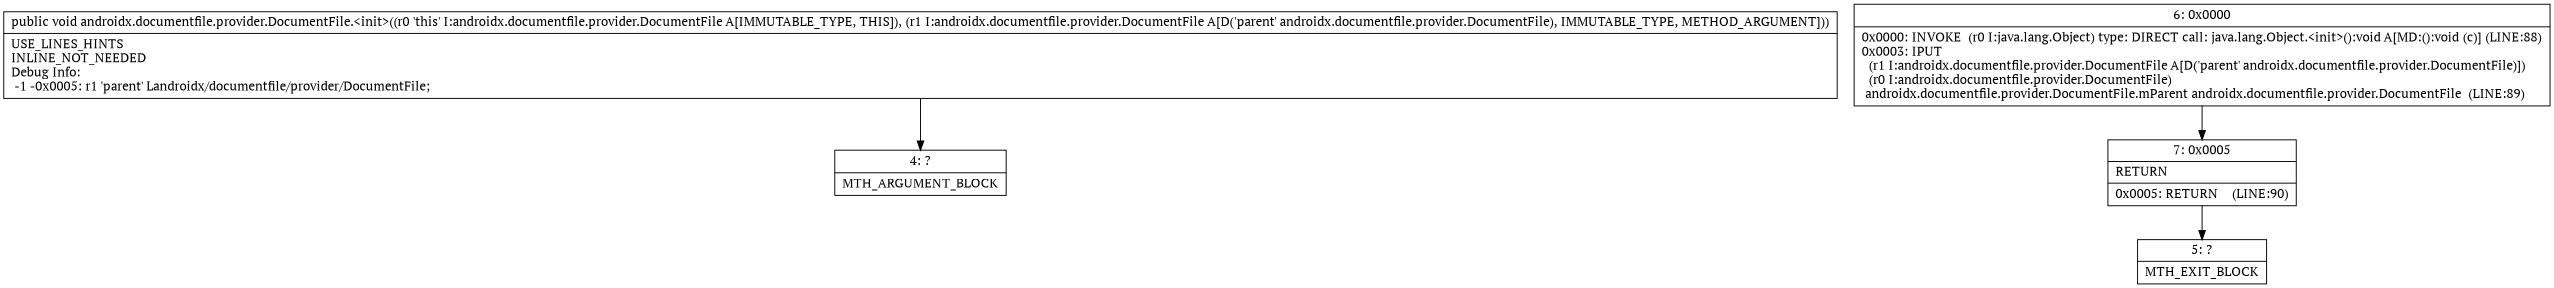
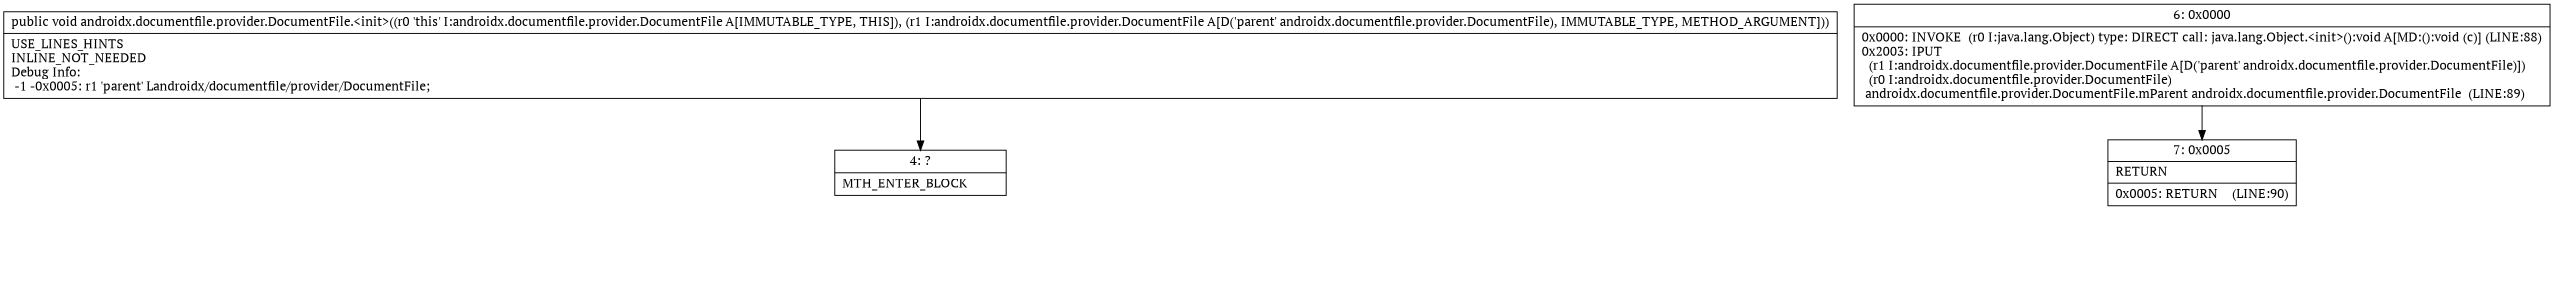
node "6: 0x0000": text "0x0003: IPUT" -> "0x2003: IPUT"
node "4: ?": text "MTH_ARGUMENT_BLOCK" -> "MTH_ENTER_BLOCK"
node "5: ?": removed
